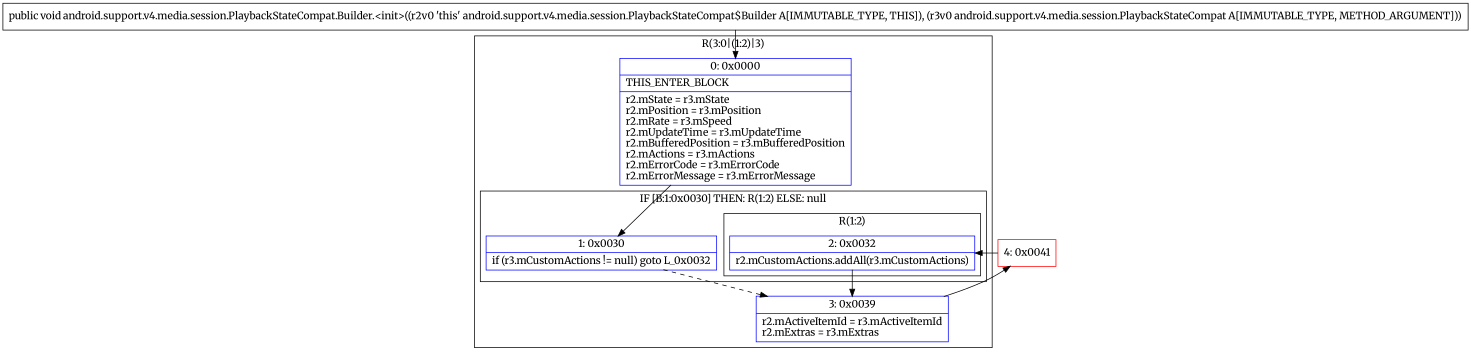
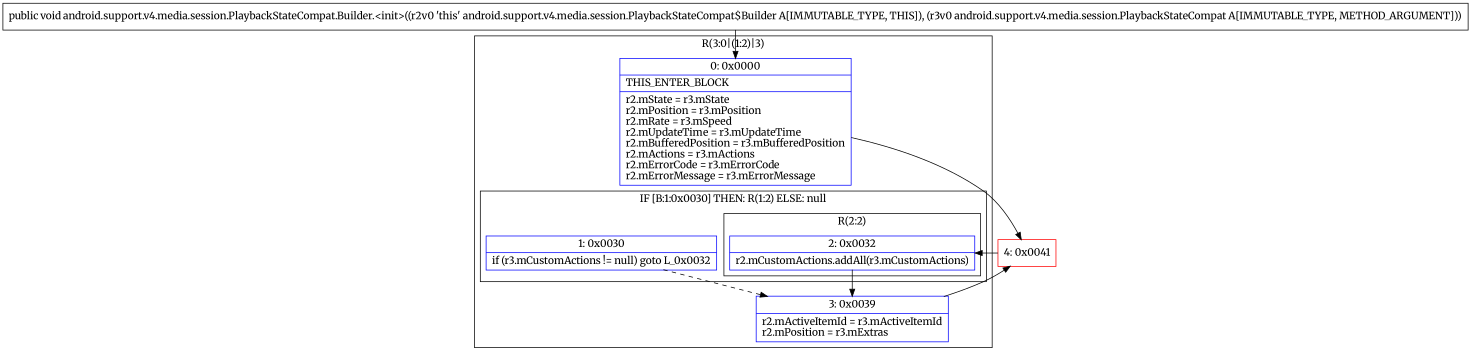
edge "0: 0x0000" -> "1: 0x0030": now "0: 0x0000" -> "4: 0x0041"
cluster "R(1:2)": label "R(1:2)" -> "R(2:2)"
node "3: 0x0039": text "r2.mExtras = r3.mExtras" -> "r2.mPosition = r3.mExtras"
